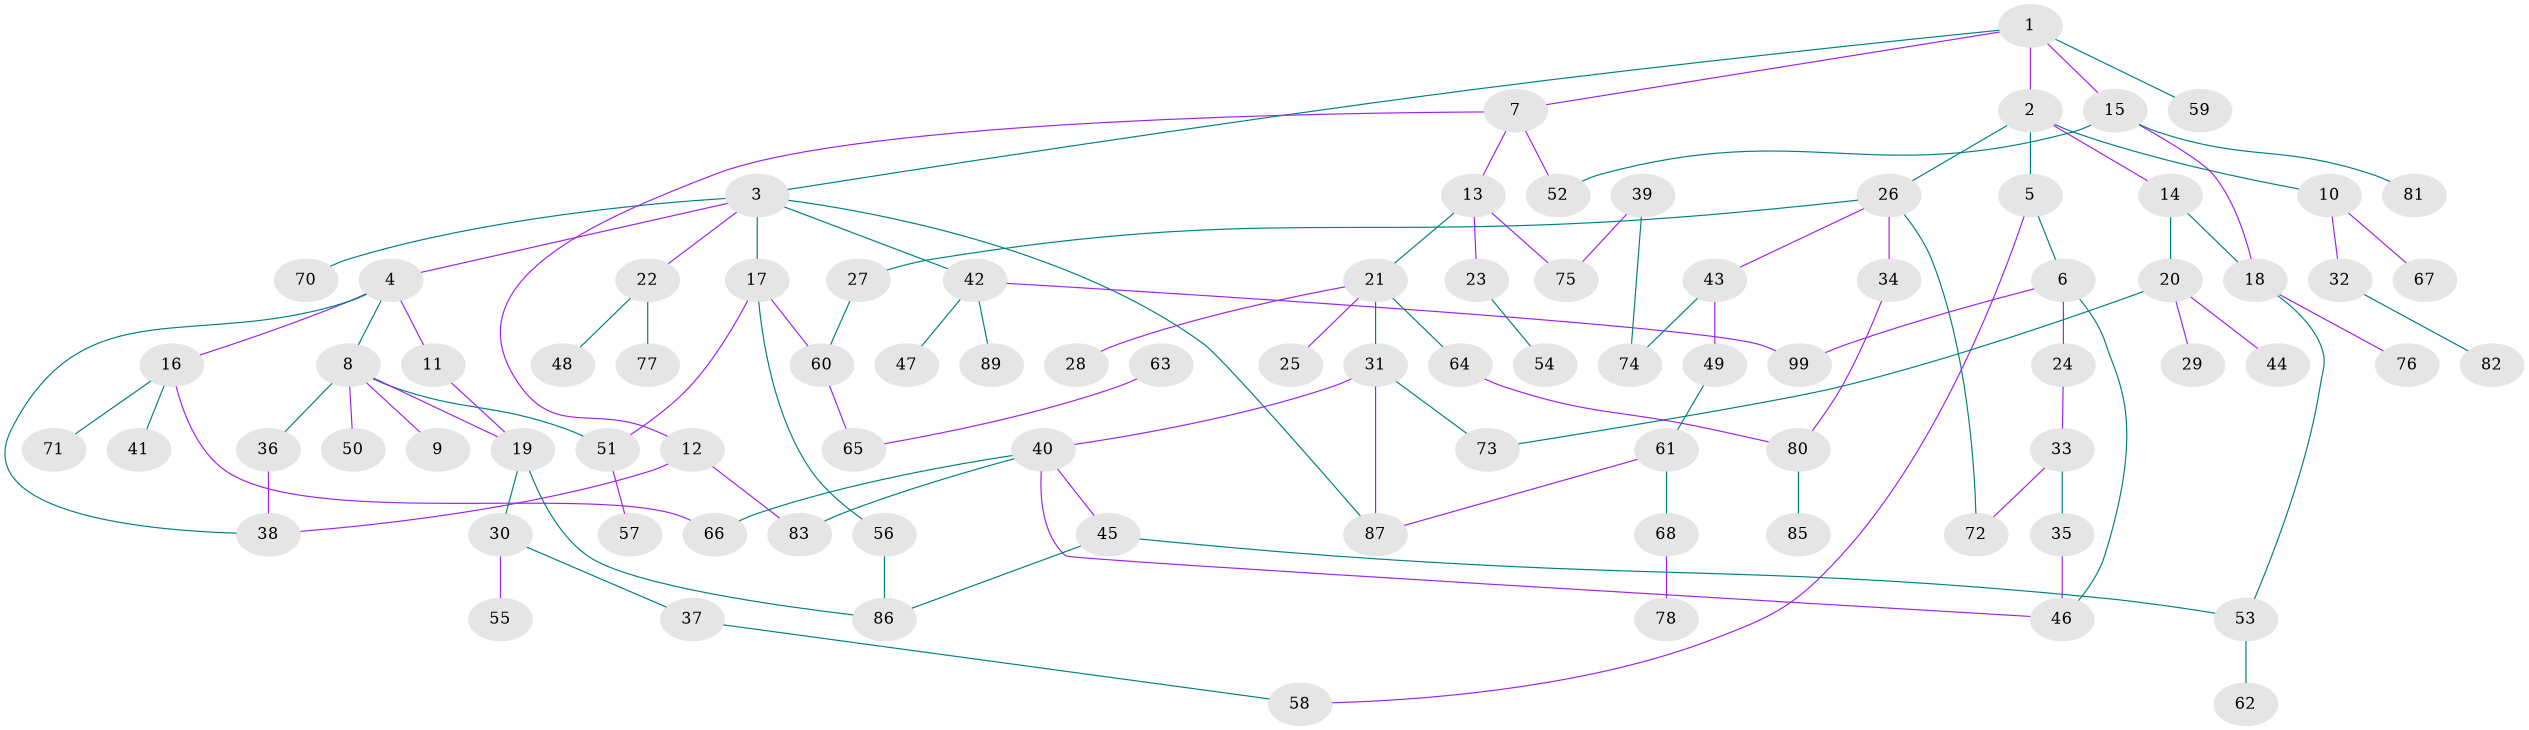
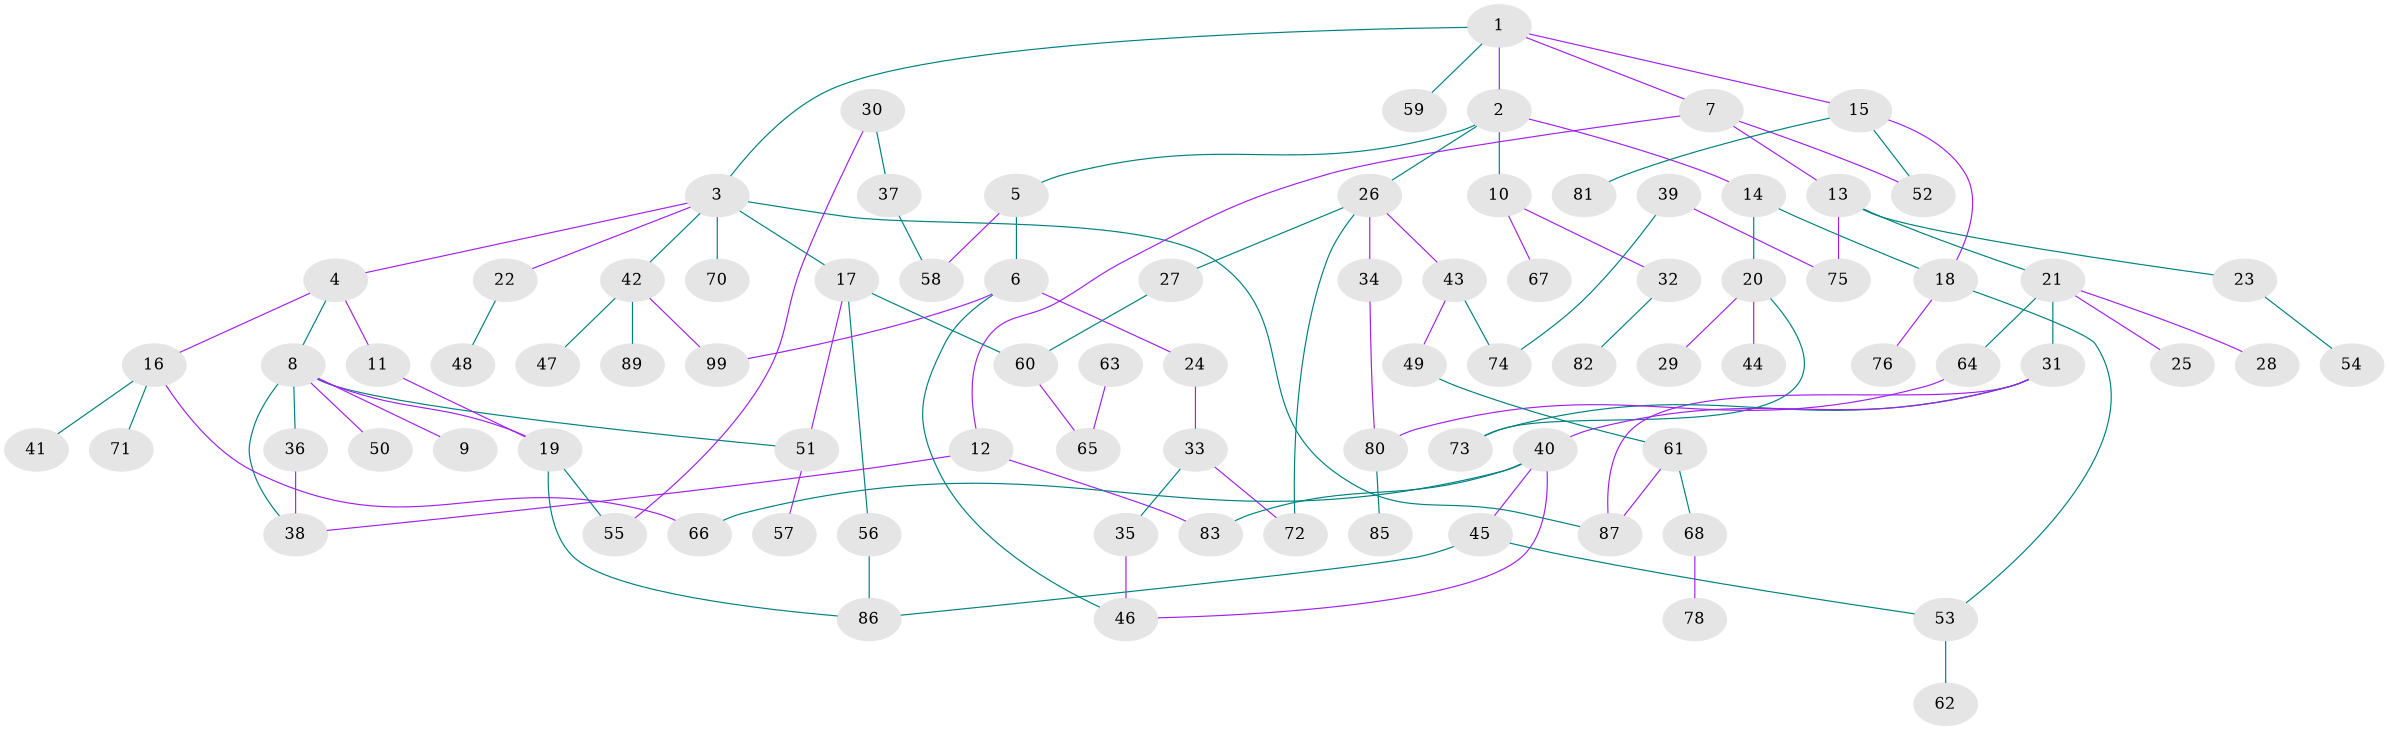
edge "13" -- "23": color purple -> teal
edge "17" -- "60": color purple -> teal
node "77": removed
edge "4" -- "38": now "8" -- "38"
edge "19" -- "30": now "19" -- "55"
